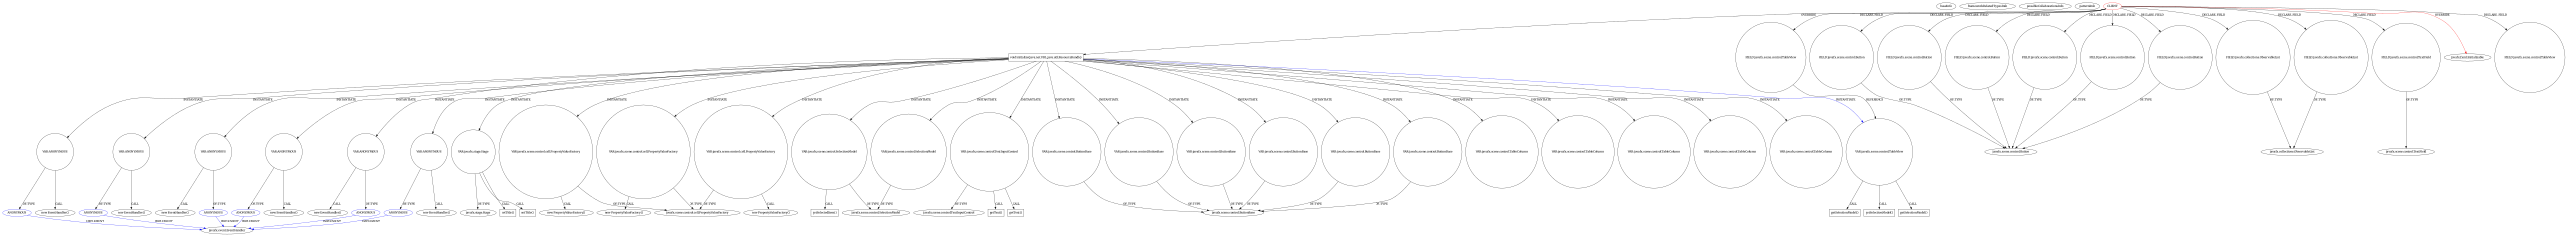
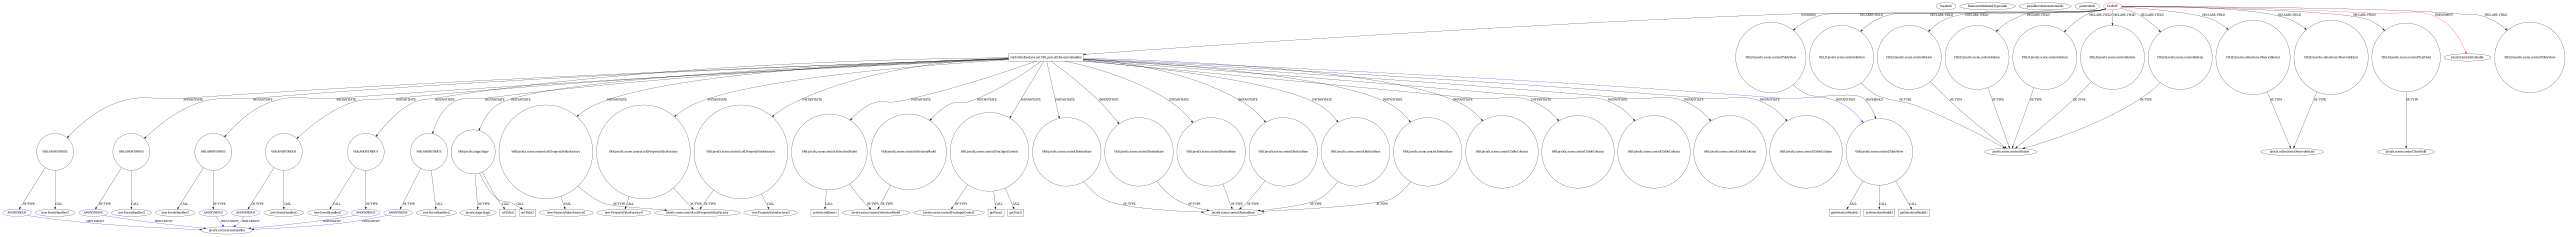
edge "CLIENT" -> "javafx.fxml.Initializable": label "OVERRIDE" -> "IMPLEMENT"
